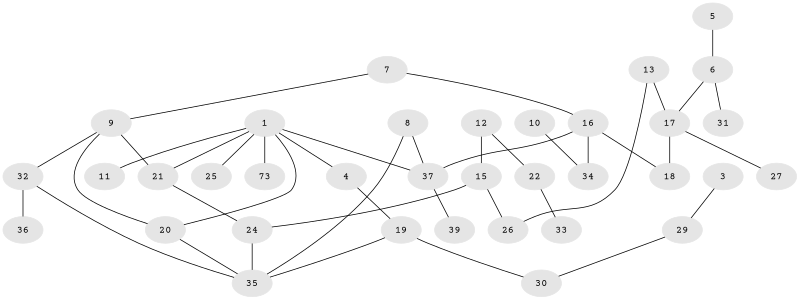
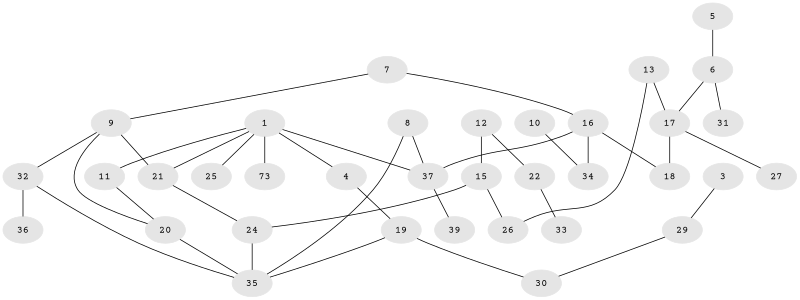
edge "1" -- "20": now "11" -- "20"
